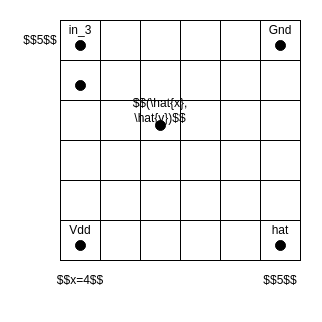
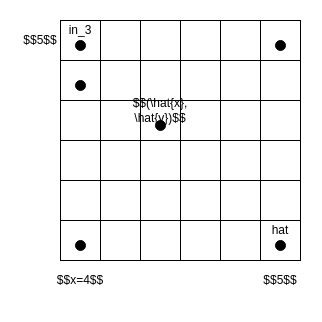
node "Gnd": removed
node "Vdd": removed
